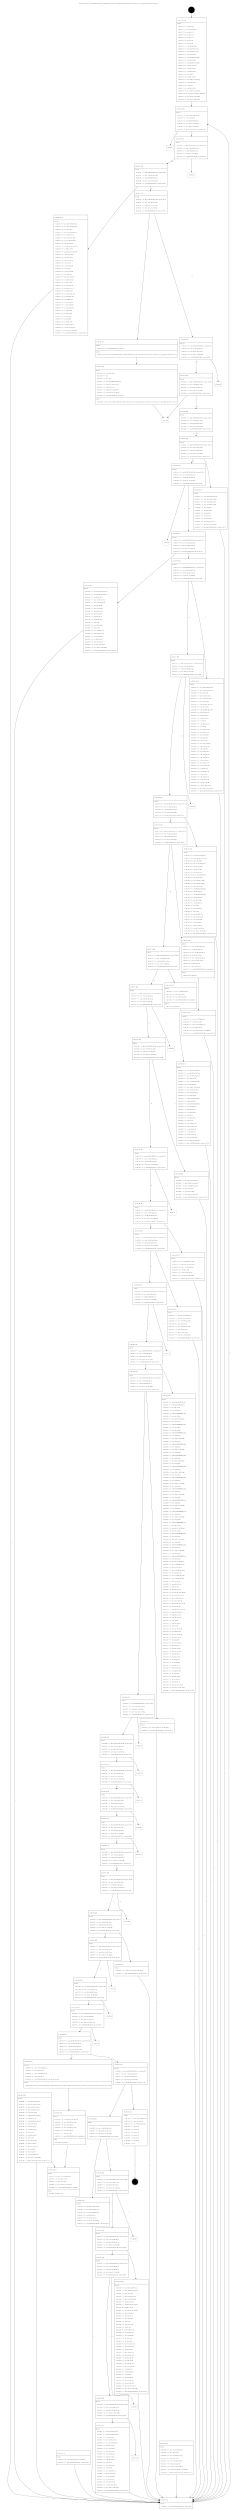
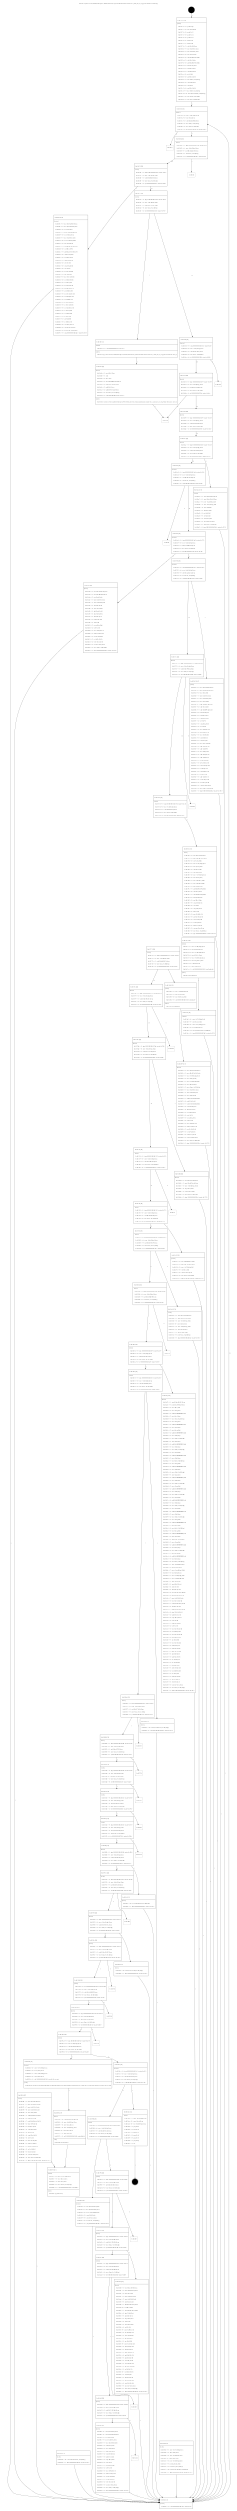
node "0x401754 [28]": removed
node "0x401fe1 [15]": added
